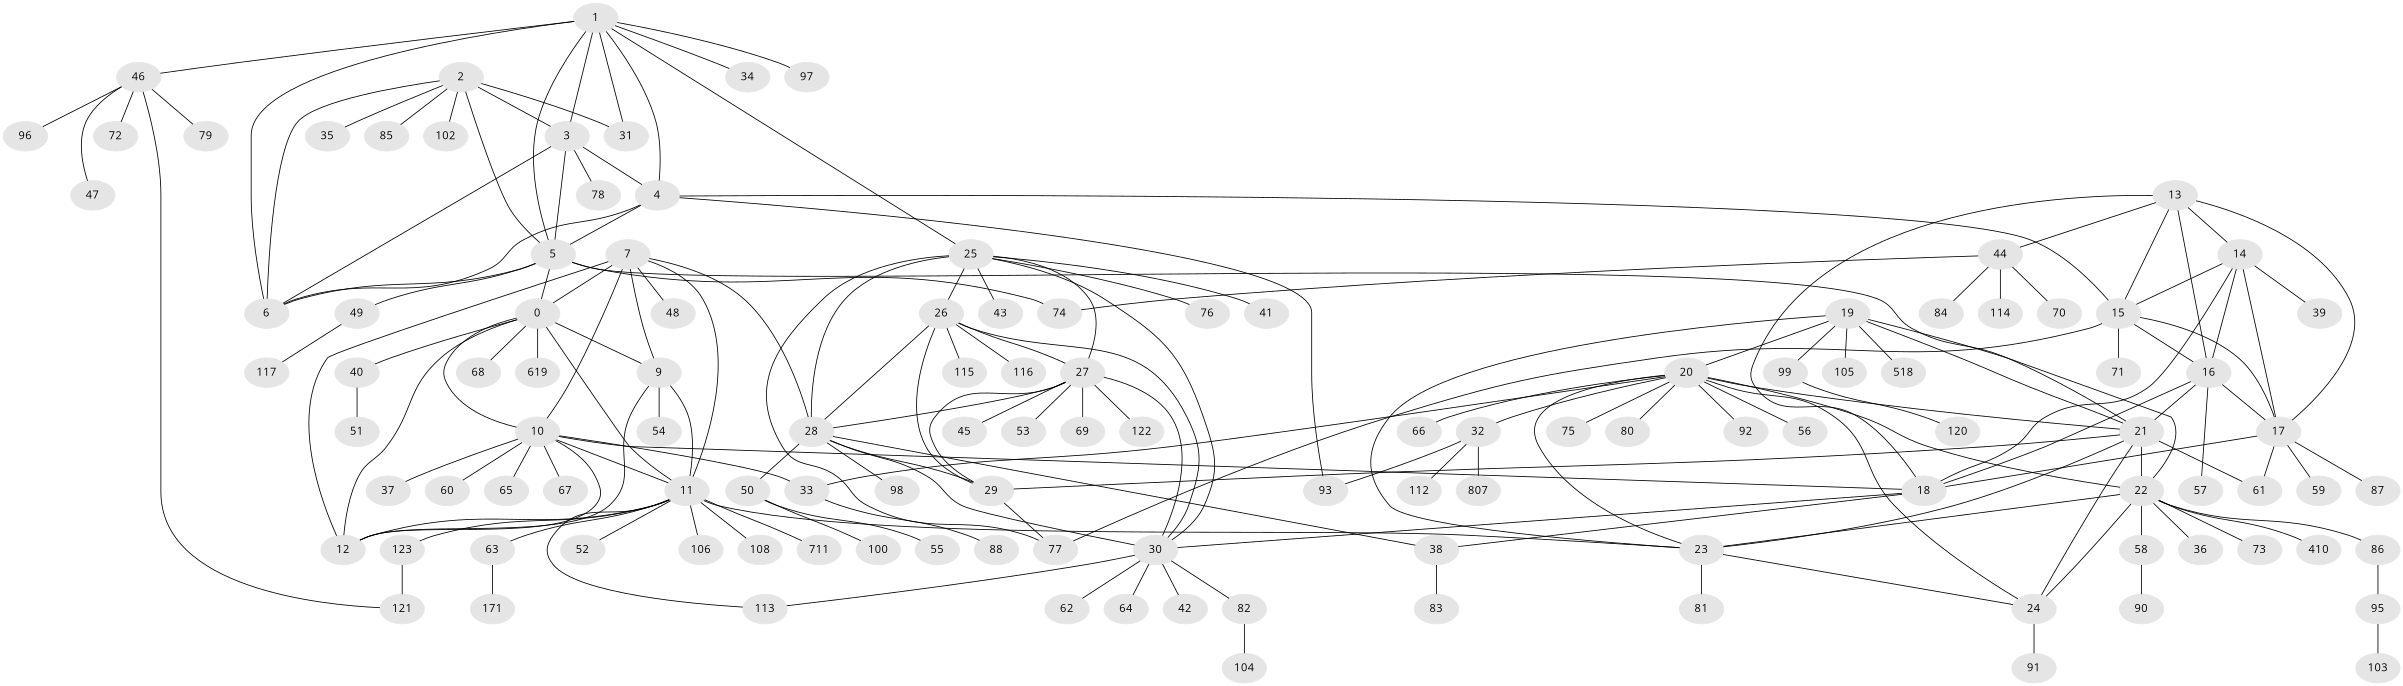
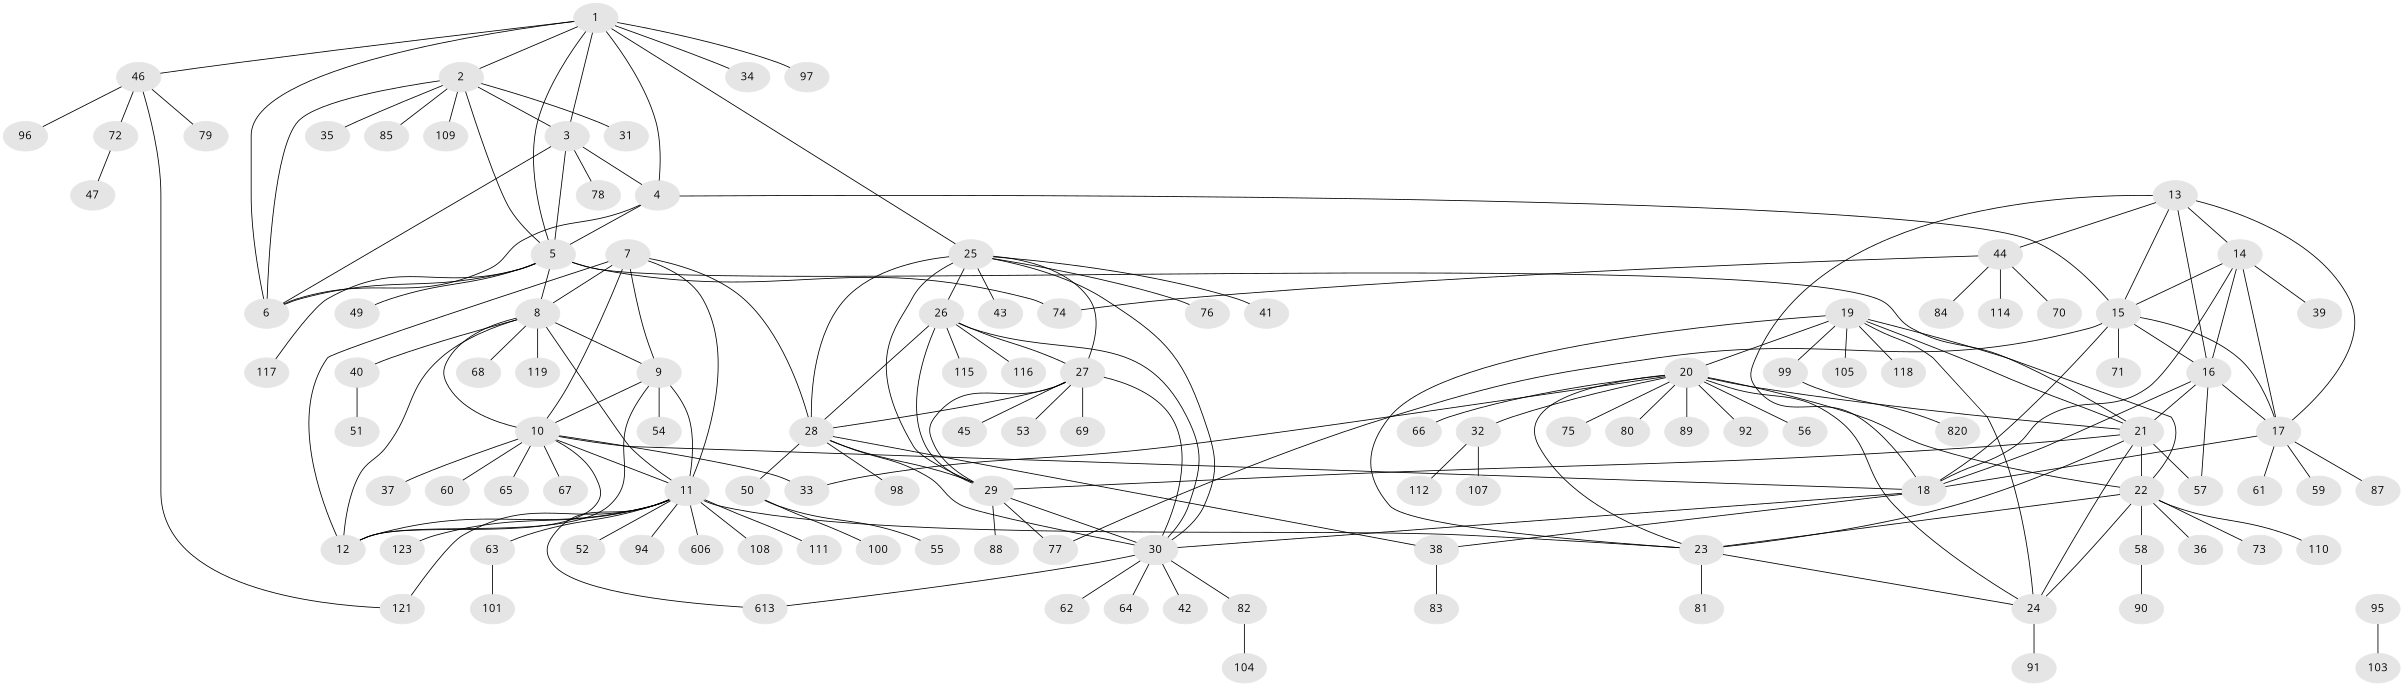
edge "1" -- "31": now "1" -- "2"
edge "46" -- "47": now "72" -- "47"
node "102": label "102" -> "109"
node "0": label "0" -> "8"
node "48": removed
edge "49" -- "117": now "5" -- "117"
node "619": label "619" -> "119"
node "518": label "518" -> "118"
edge "9" -- "10": added
edge "15" -- "18": added
edge "19" -- "24": added
node "122": removed
node "89": added
node "120": label "120" -> "820"
edge "25" -- "77": now "25" -- "29"
edge "21" -- "61": now "21" -- "57"
node "93": removed
node "807": label "807" -> "107"
edge "33" -- "88": now "29" -- "88"
edge "29" -- "30": added
node "94": added
node "106": label "106" -> "606"
node "711": label "711" -> "111"
node "410": label "410" -> "110"
node "86": removed
edge "123" -- "121": now "11" -- "121"
node "171": label "171" -> "101"
node "113": label "113" -> "613"
